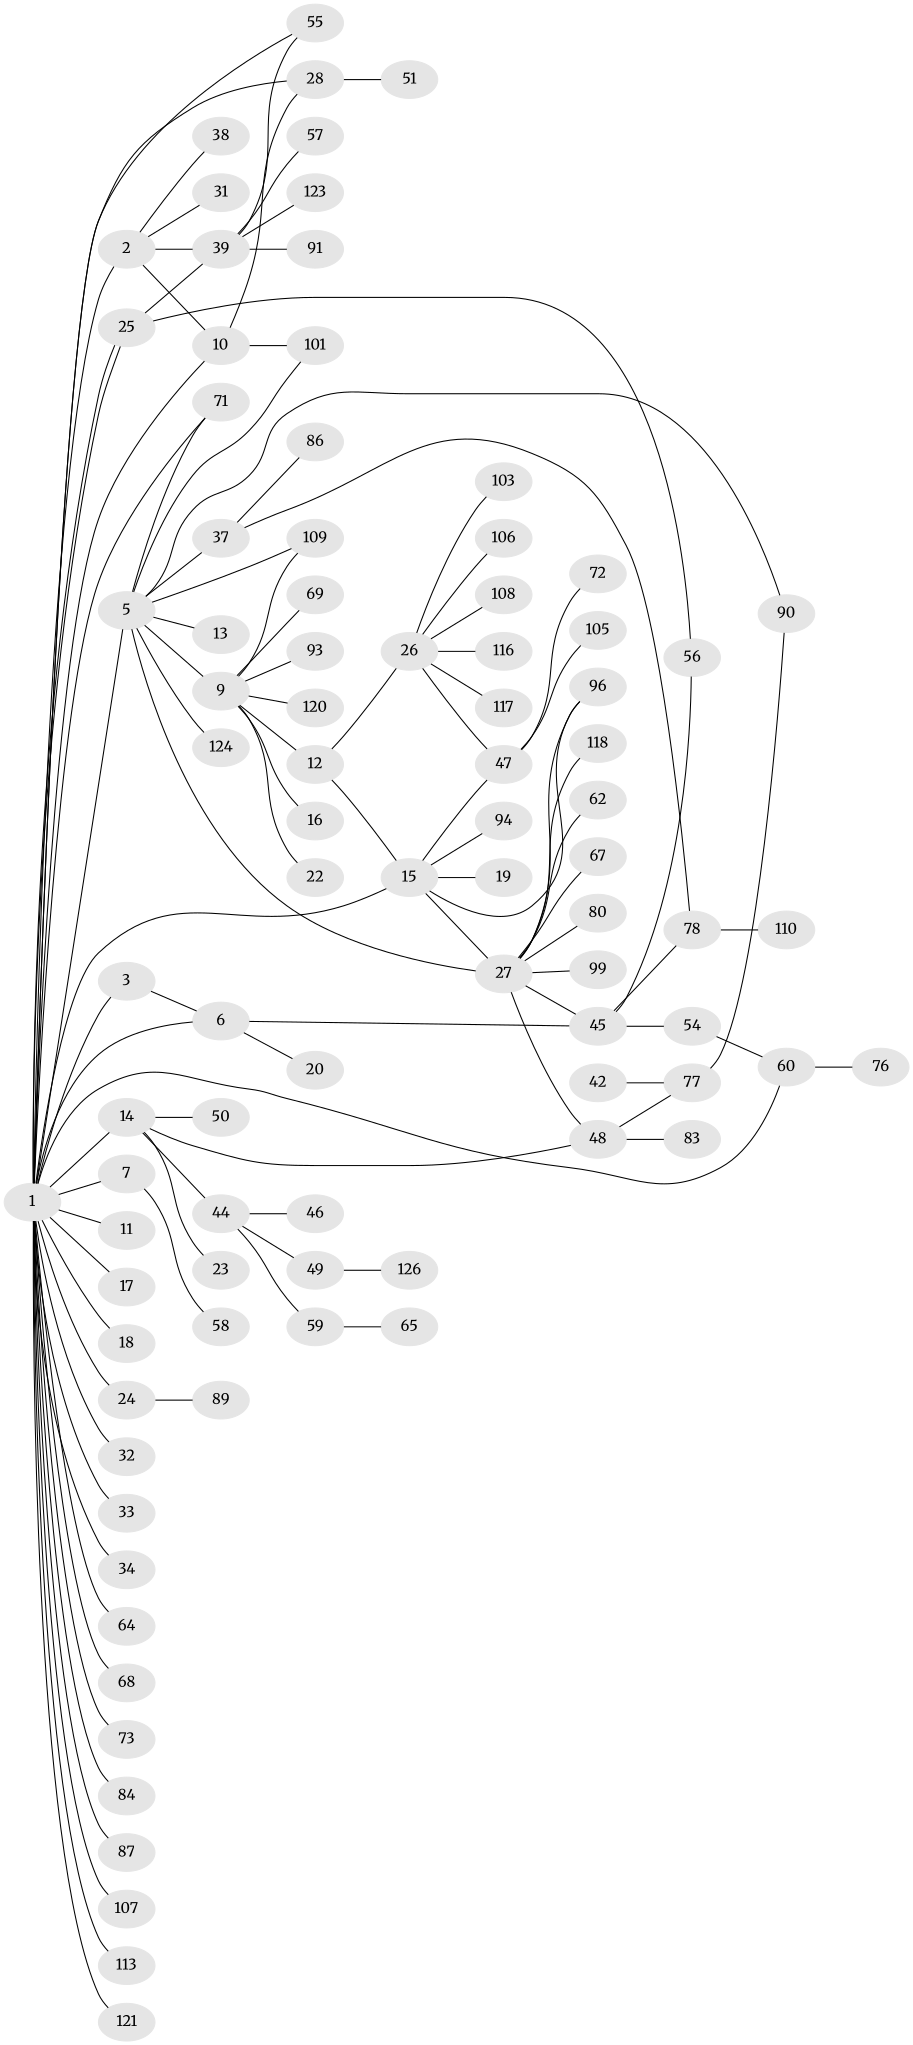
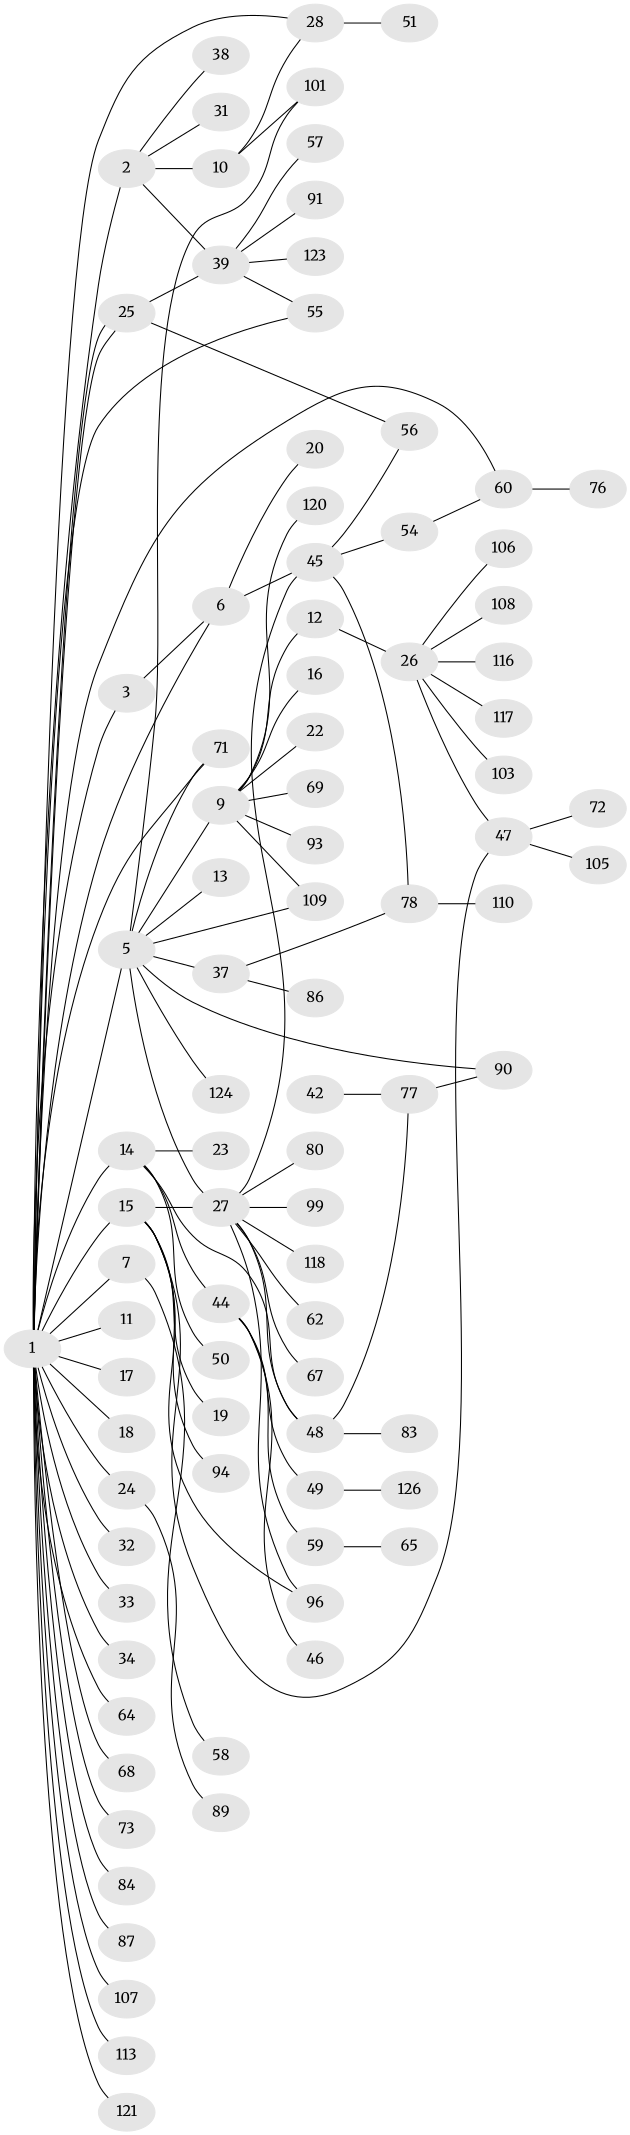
edge "10" -- "1": removed
edge "12" -- "15": removed
